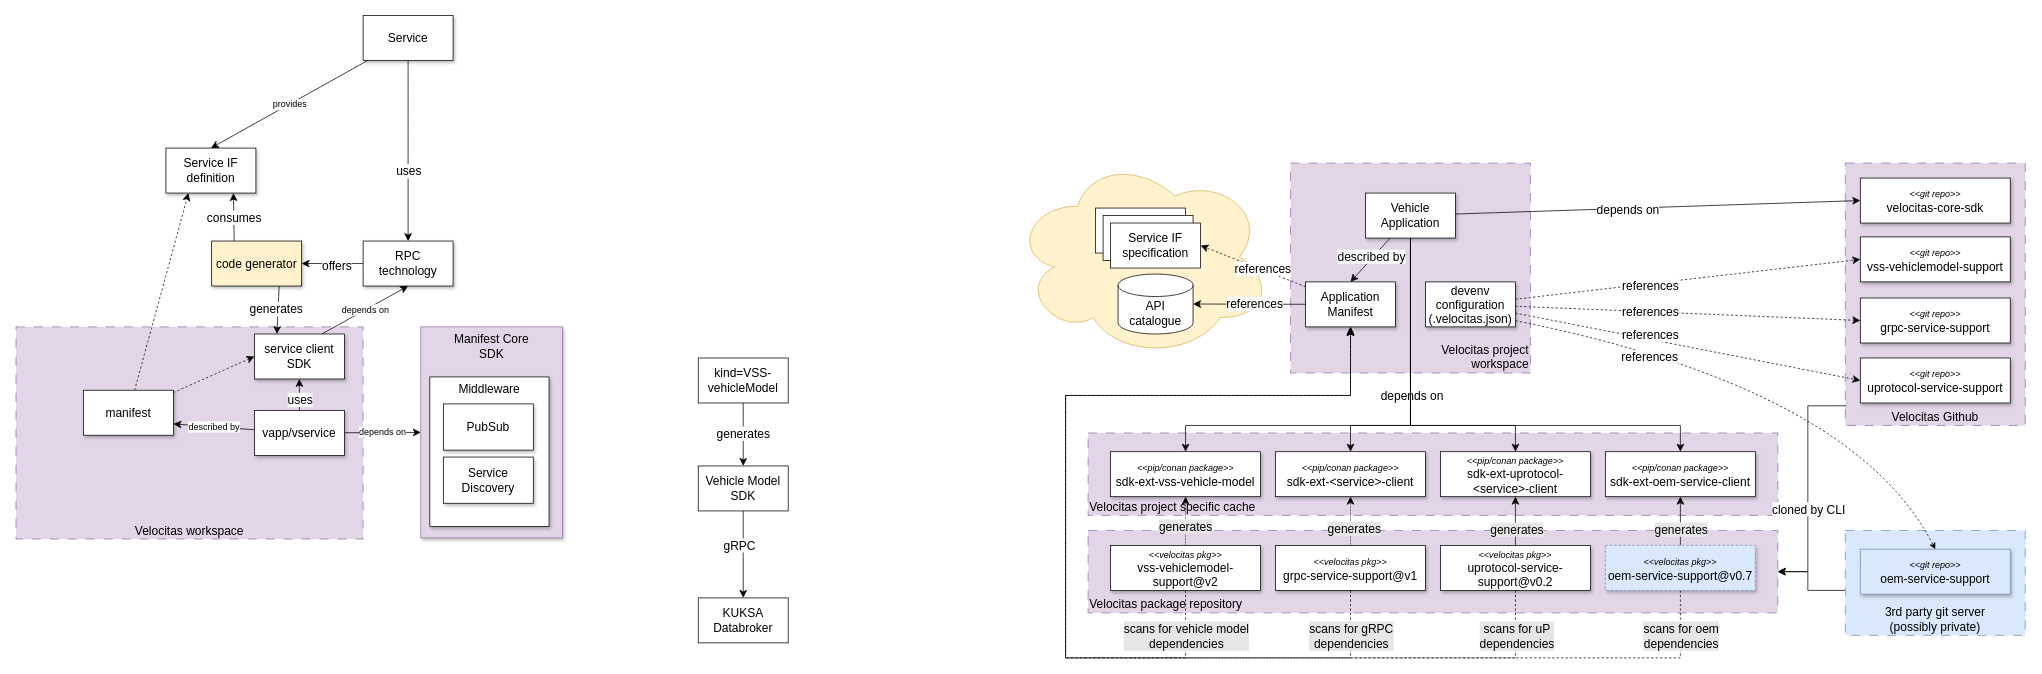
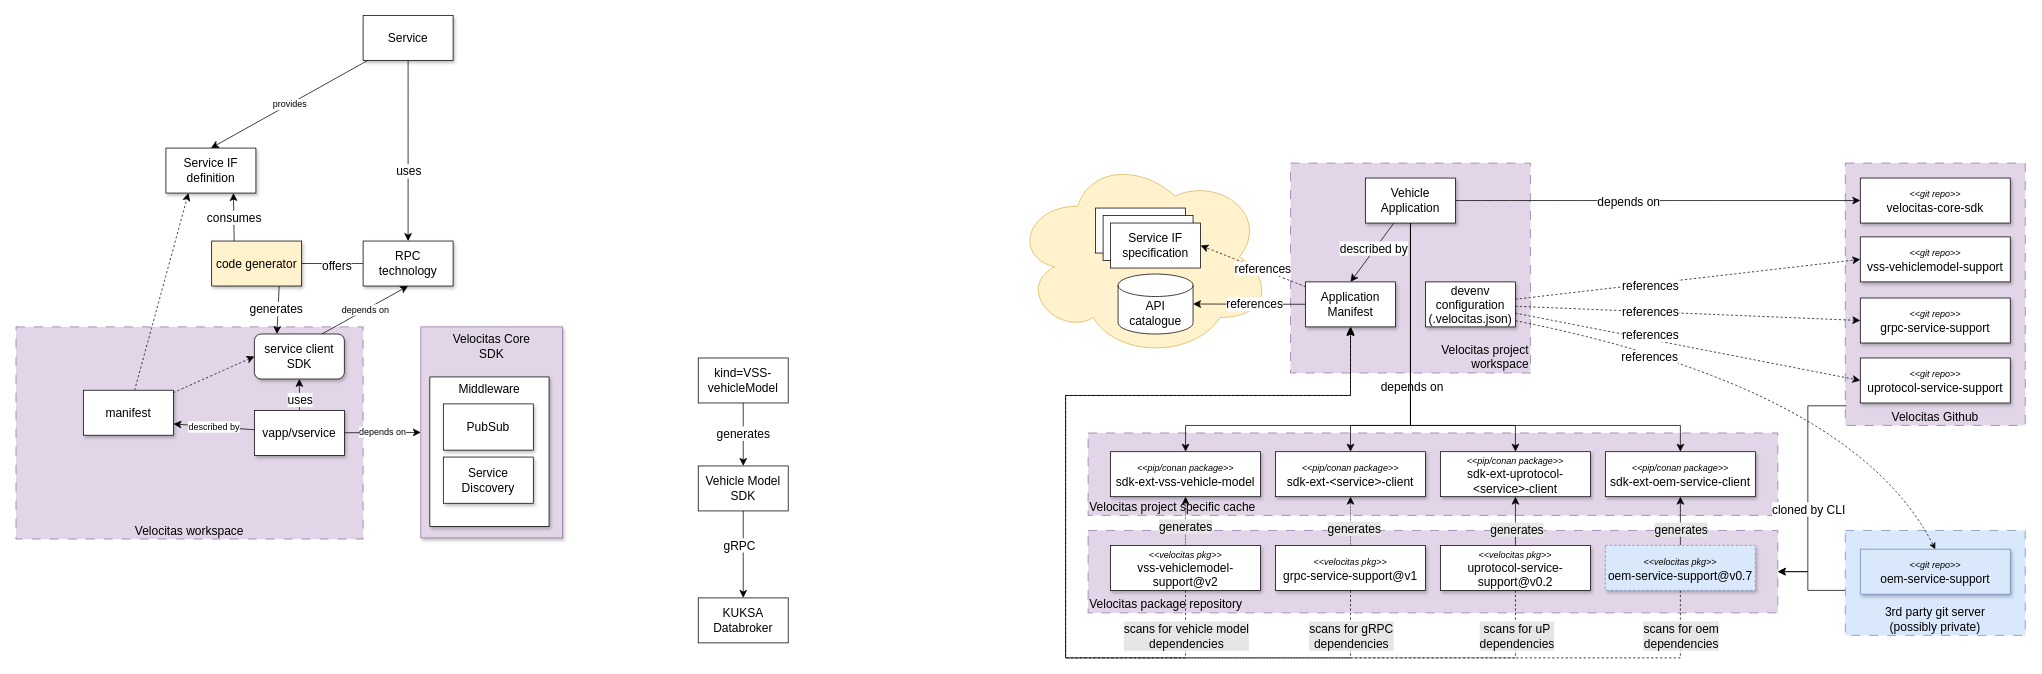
node "Vehicle Application": moved (1410, 216) -> (1410, 201)
edge "RPC technology" -> "code generator": arrowhead classic -> none
node "Manifest Core SDK": label "Manifest Core SDK" -> "Velocitas Core SDK"
node "service client SDK": shape rectangle -> rounded rectangle
